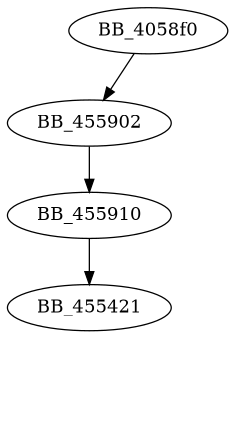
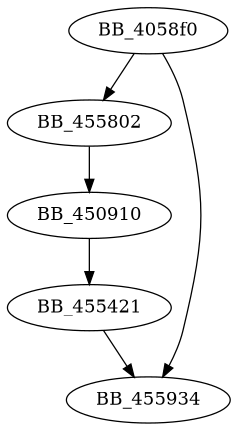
node "BB_455902": label "BB_455902" -> "BB_455802"
node "BB_455910": label "BB_455910" -> "BB_450910"
node "BB_455934": added
